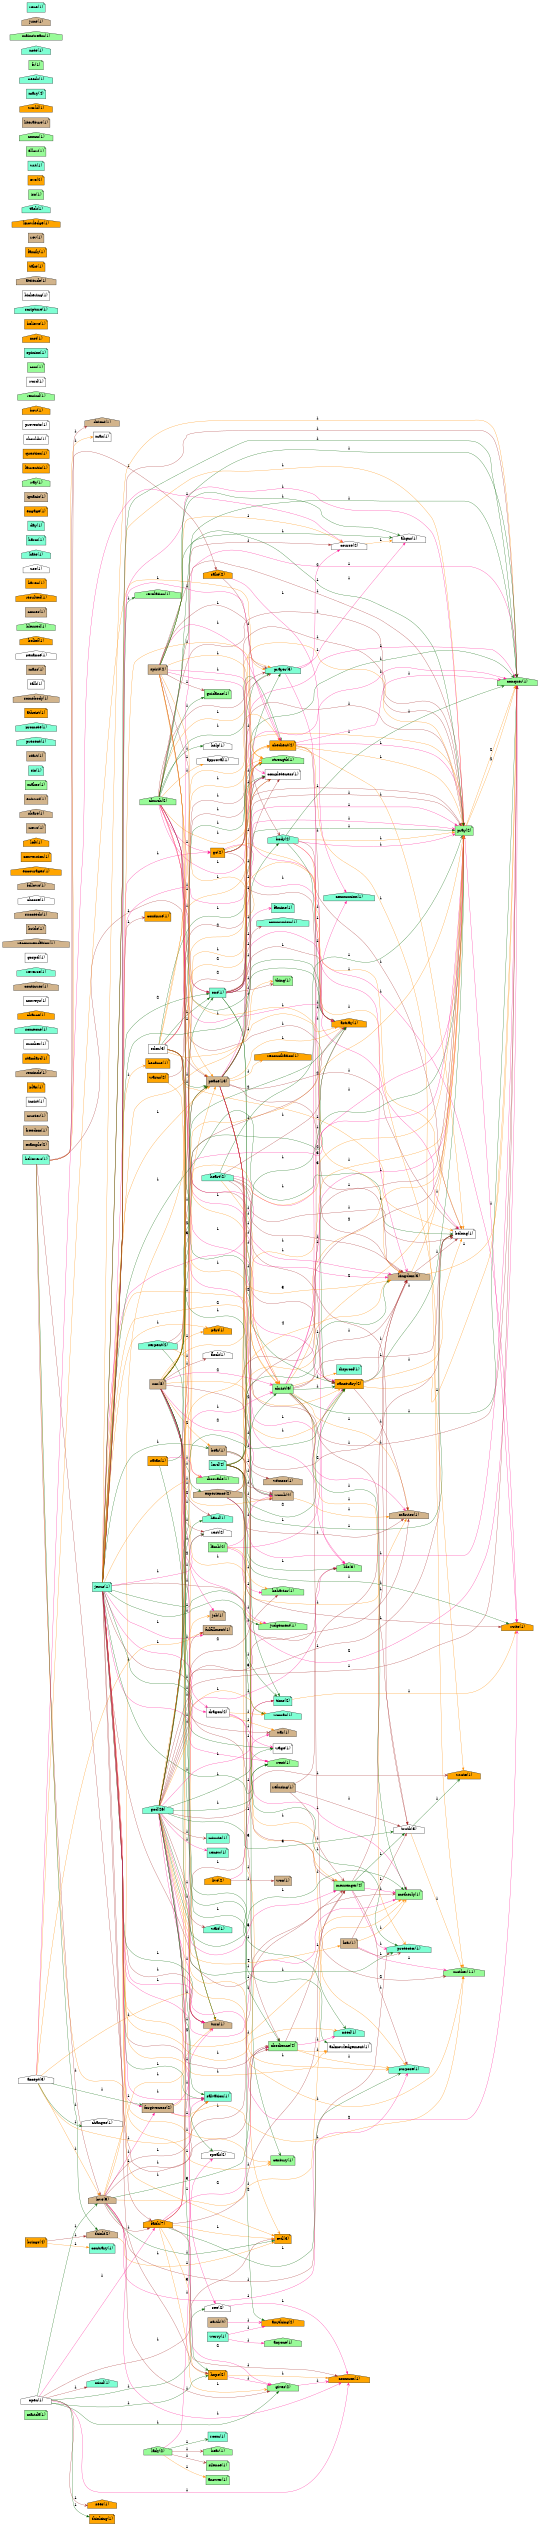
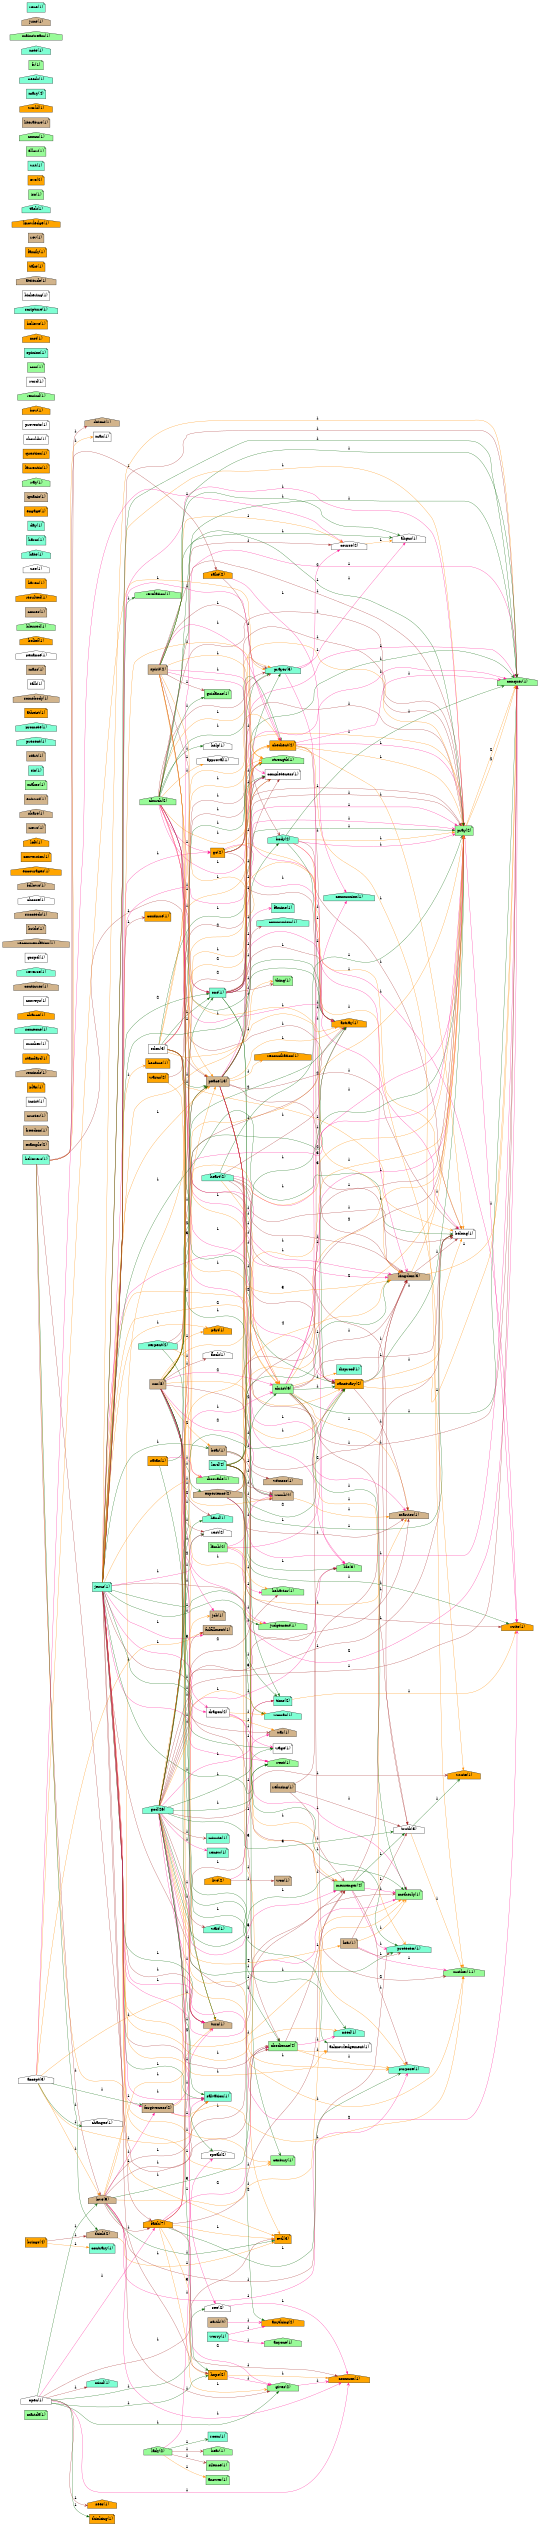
edge "god(26)" -> "job(1)": label "1" -> "3"
